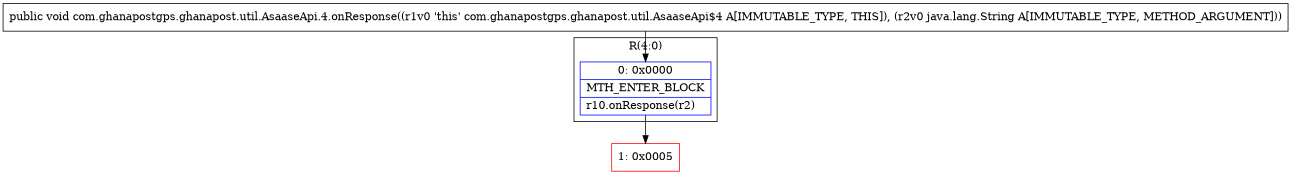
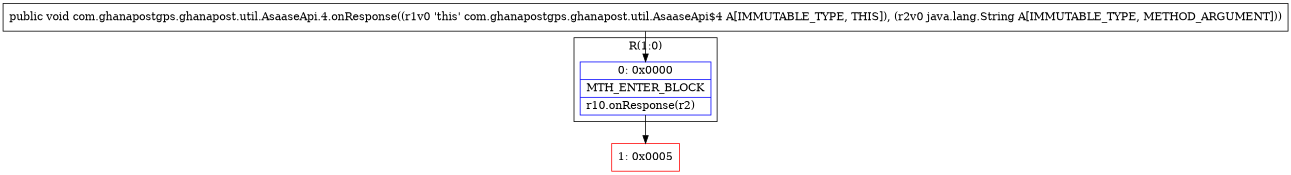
cluster "R(4:0)": label "R(4:0)" -> "R(1:0)"
